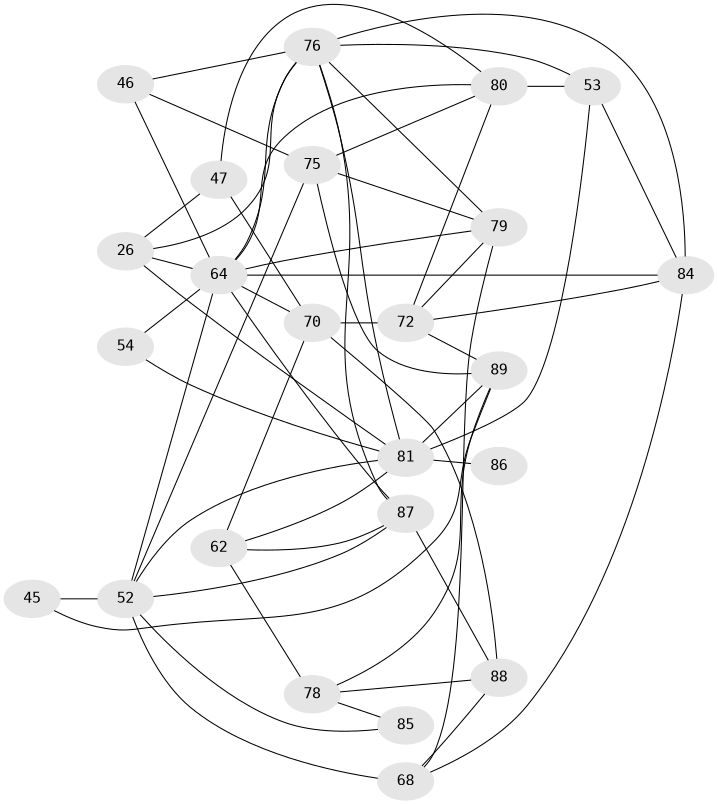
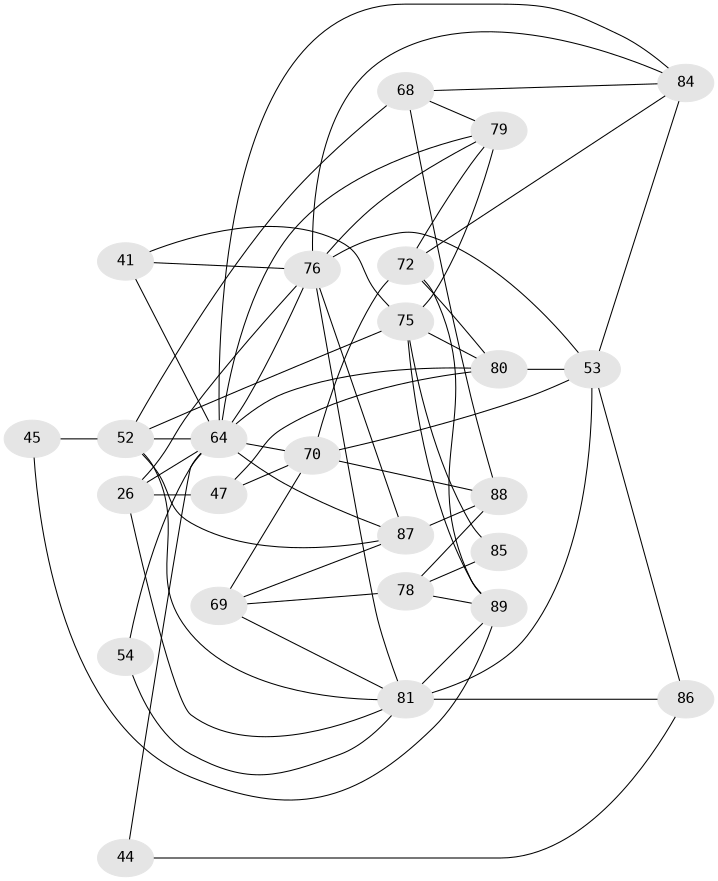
node "46": label "46" -> "41"
edge "53" -- "70": added
edge "53" -- "86": added
node "62": label "62" -> "69"
edge "52" -- "85": now "75" -- "85"
node "44": added
